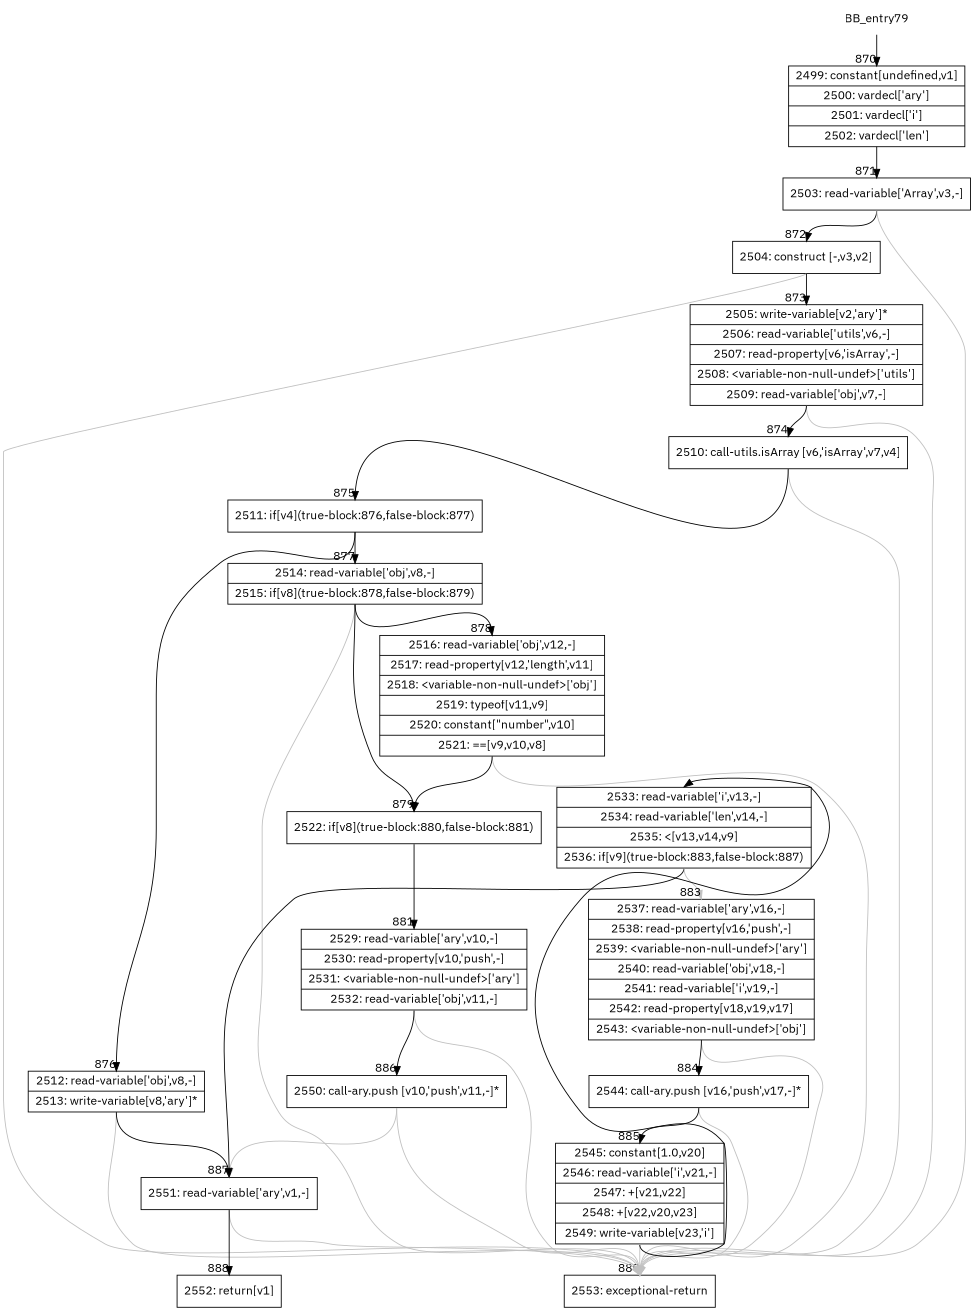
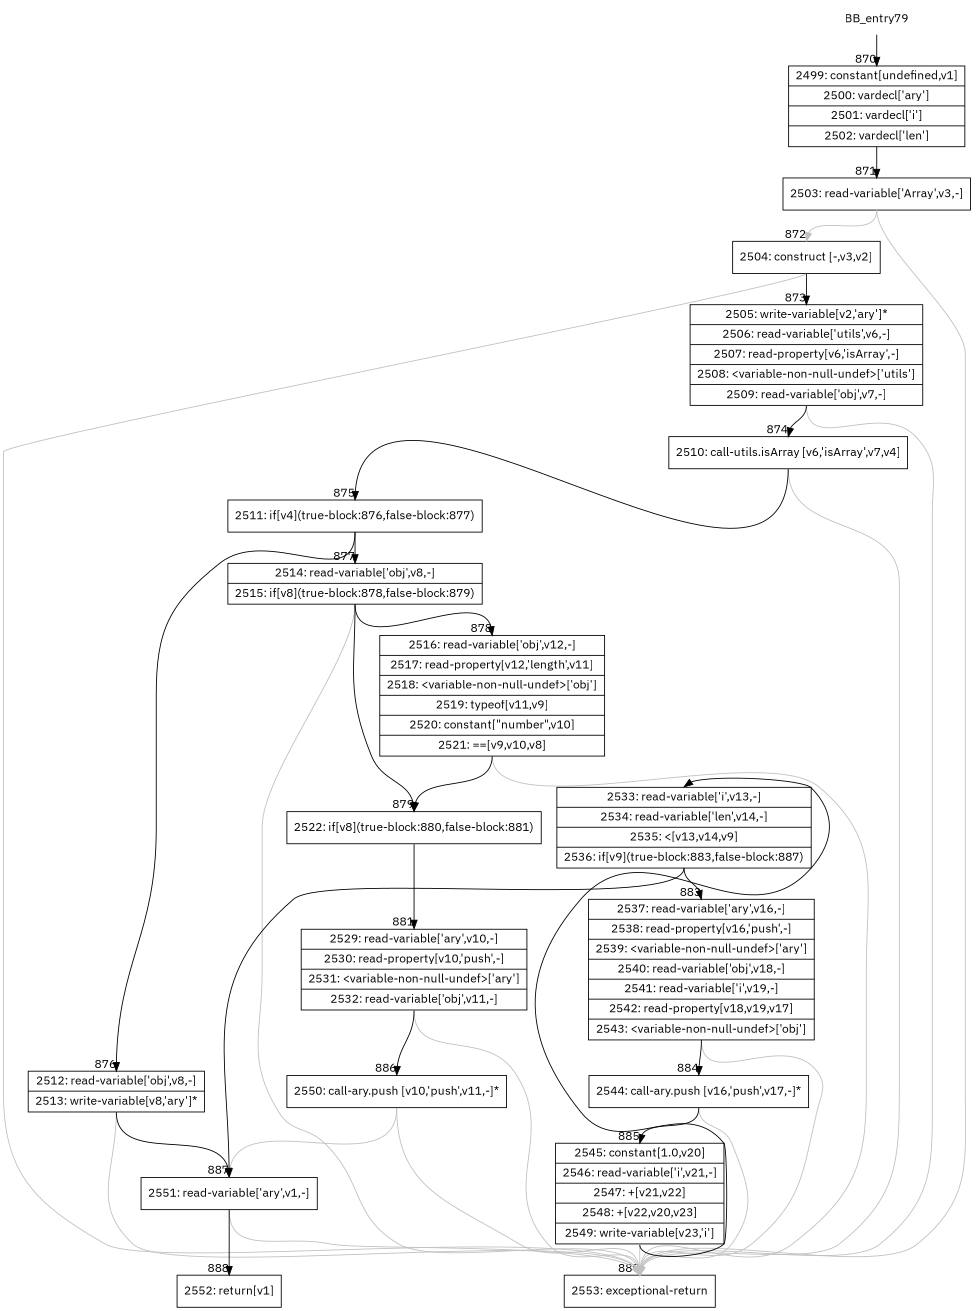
edge "2503: read-variable['Array',v3,-]" -> "2504: construct [-,v3,v2]": color black -> gray
edge "2533: read-variable['i',v13,-]" -> "2537: read-variable['ary',v16,-]": color gray -> black
